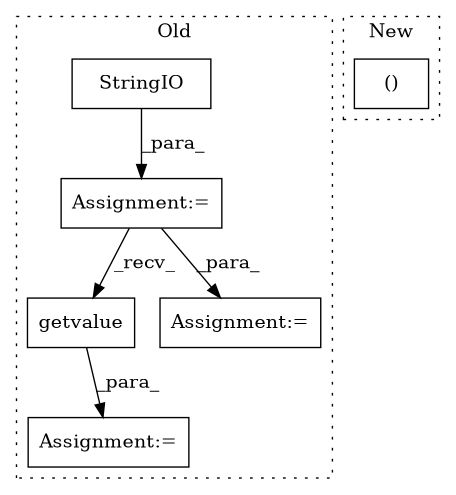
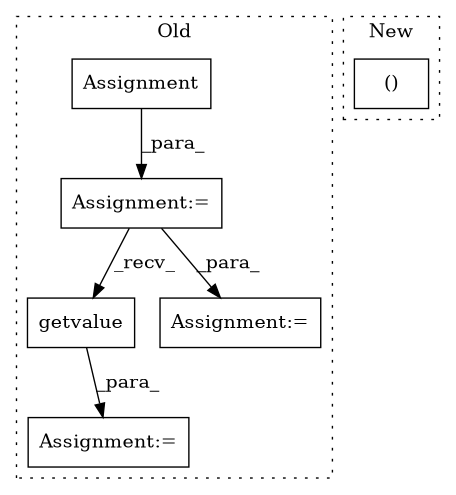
node "StringIO": label "StringIO" -> "Assignment"
